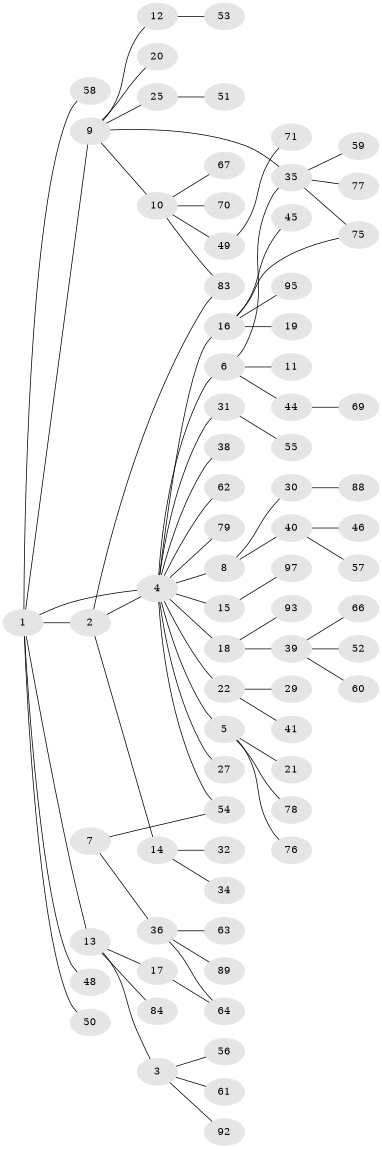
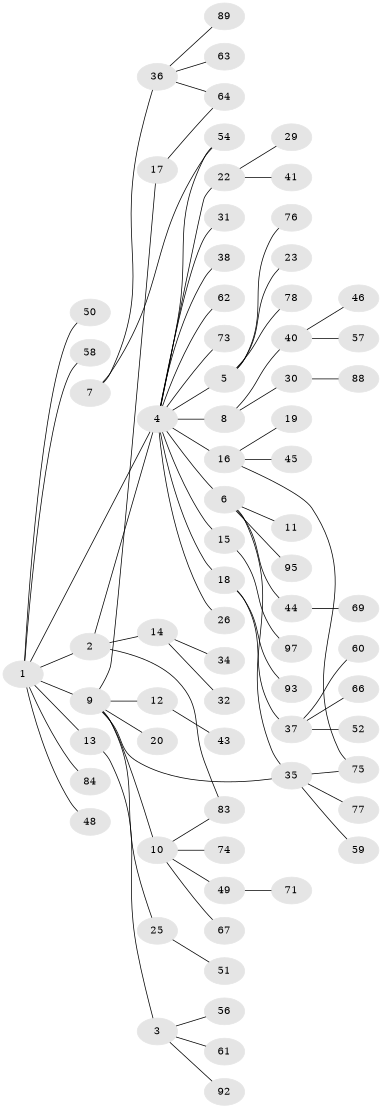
node "53": label "53" -> "43"
node "70": label "70" -> "74"
edge "95" -- "16": now "95" -- "6"
node "55": removed
node "79": label "79" -> "73"
node "39": label "39" -> "37"
node "27": label "27" -> "26"
node "21": label "21" -> "23"
edge "13" -- "17": now "9" -- "17"
edge "13" -- "84": now "1" -- "84"
